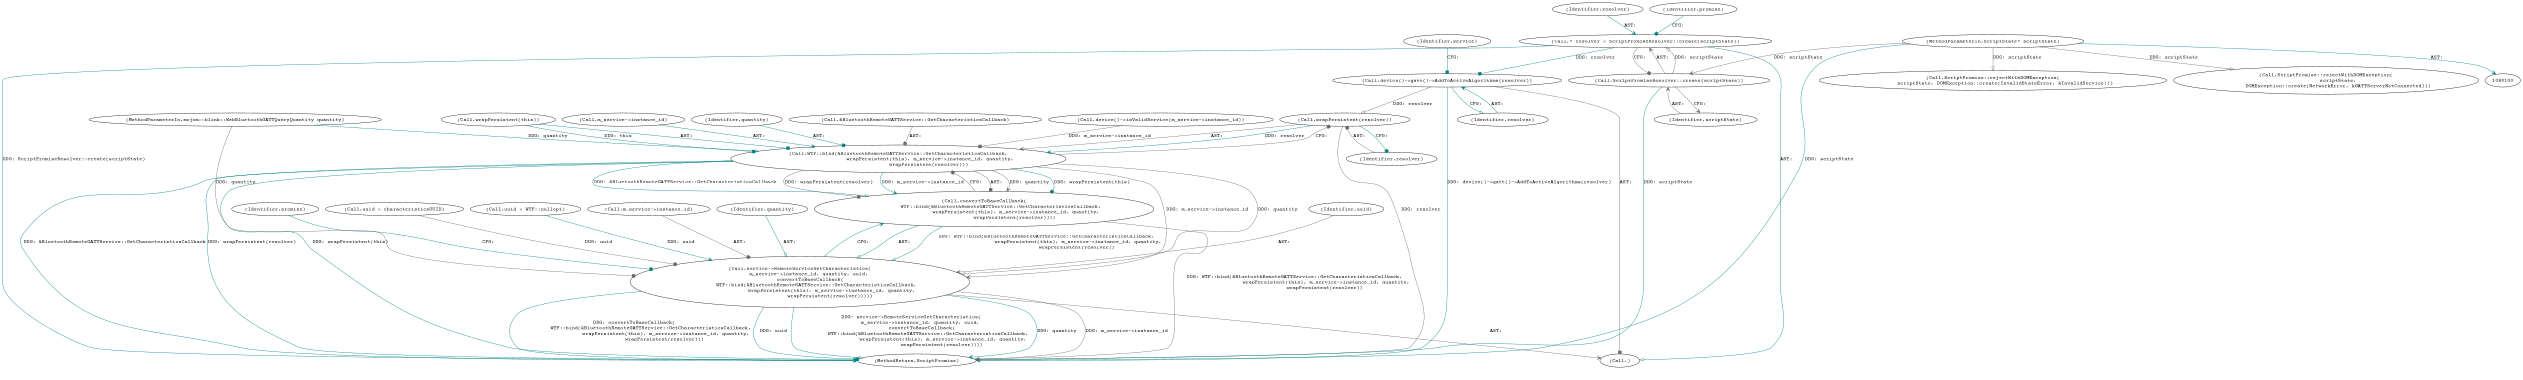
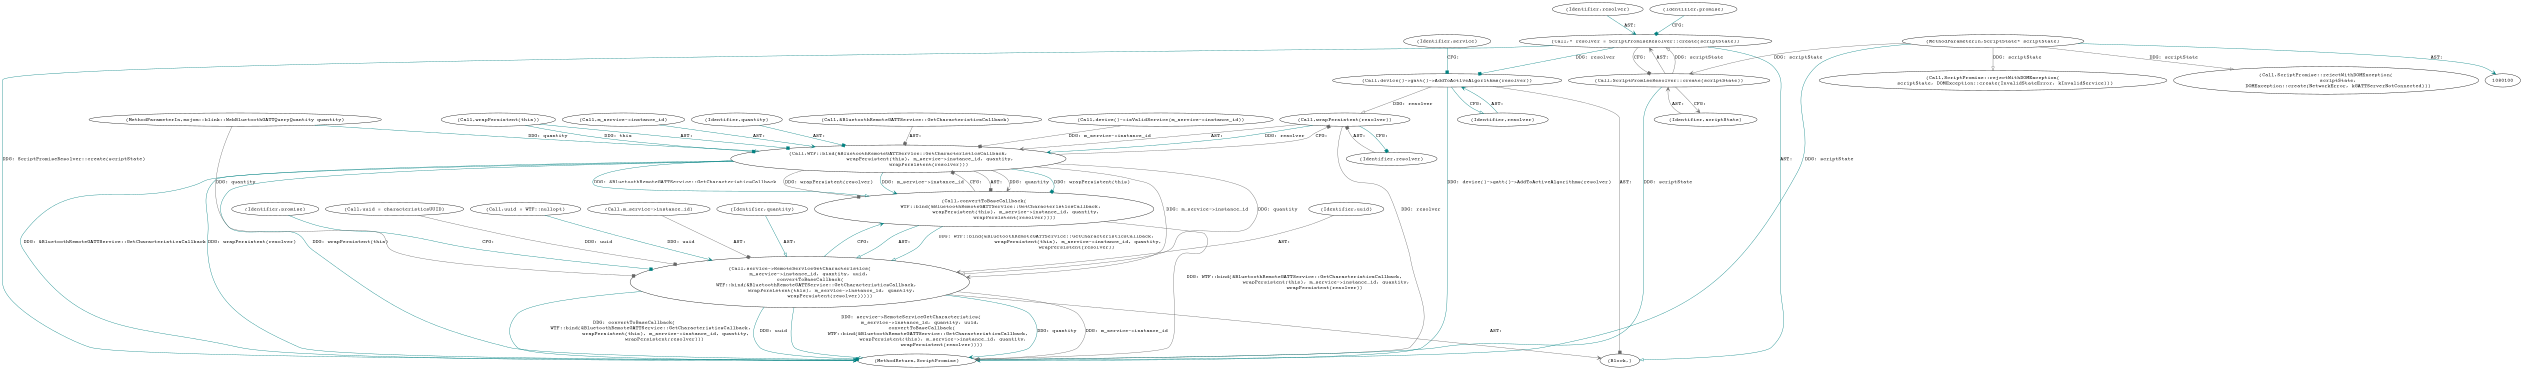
node "(Call,)": label "(Call,)" -> "(Block,)"
